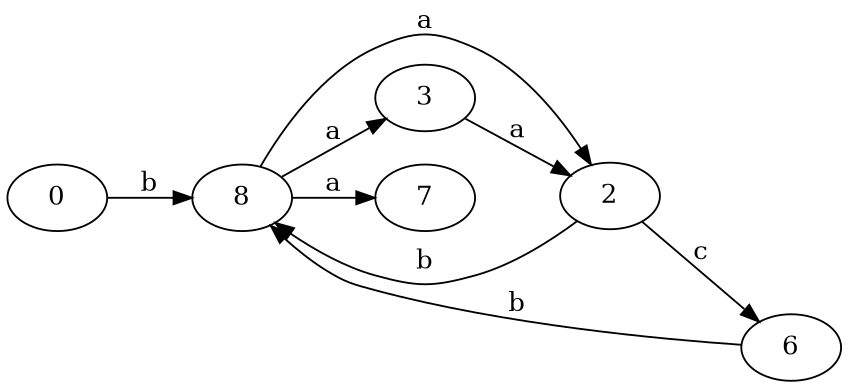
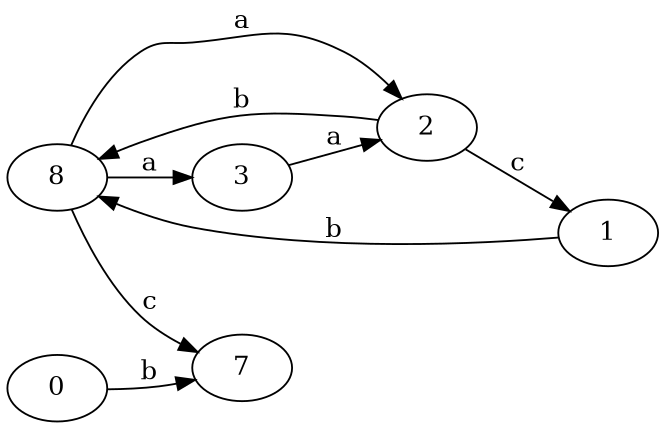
edge "8" -> "7": label "a" -> "c"
edge "0" -> "8": now "0" -> "7"
node "6": label "6" -> "1"
